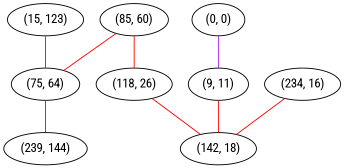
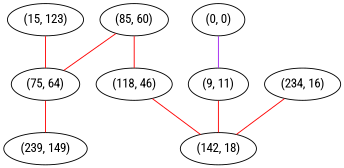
node "(118, 26)": label "(118, 26)" -> "(118, 46)"
node "(239, 144)": label "(239, 144)" -> "(239, 149)"
